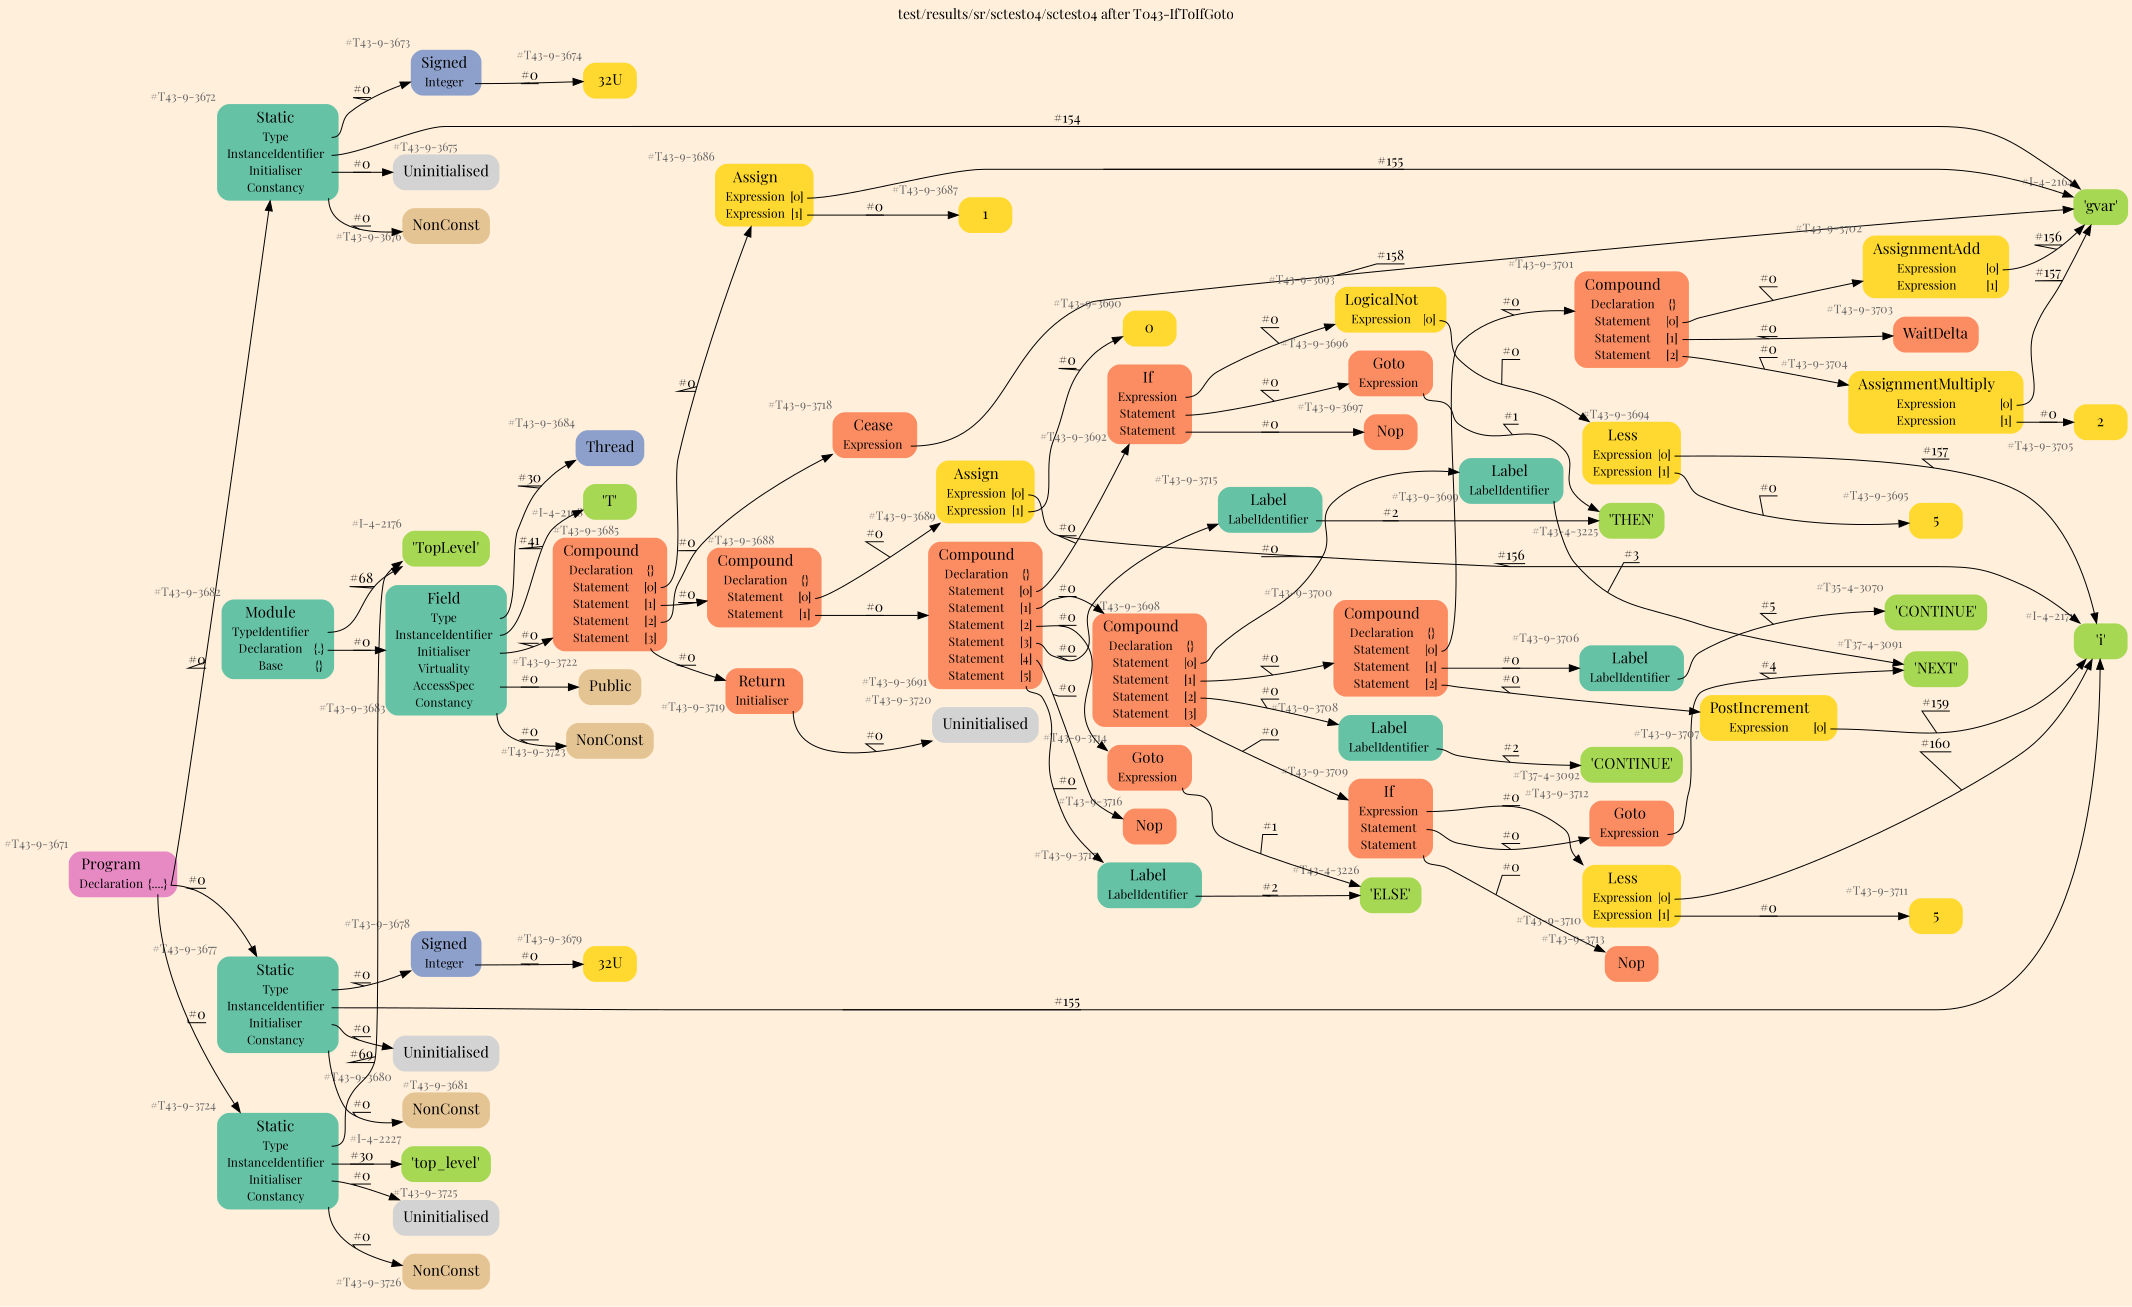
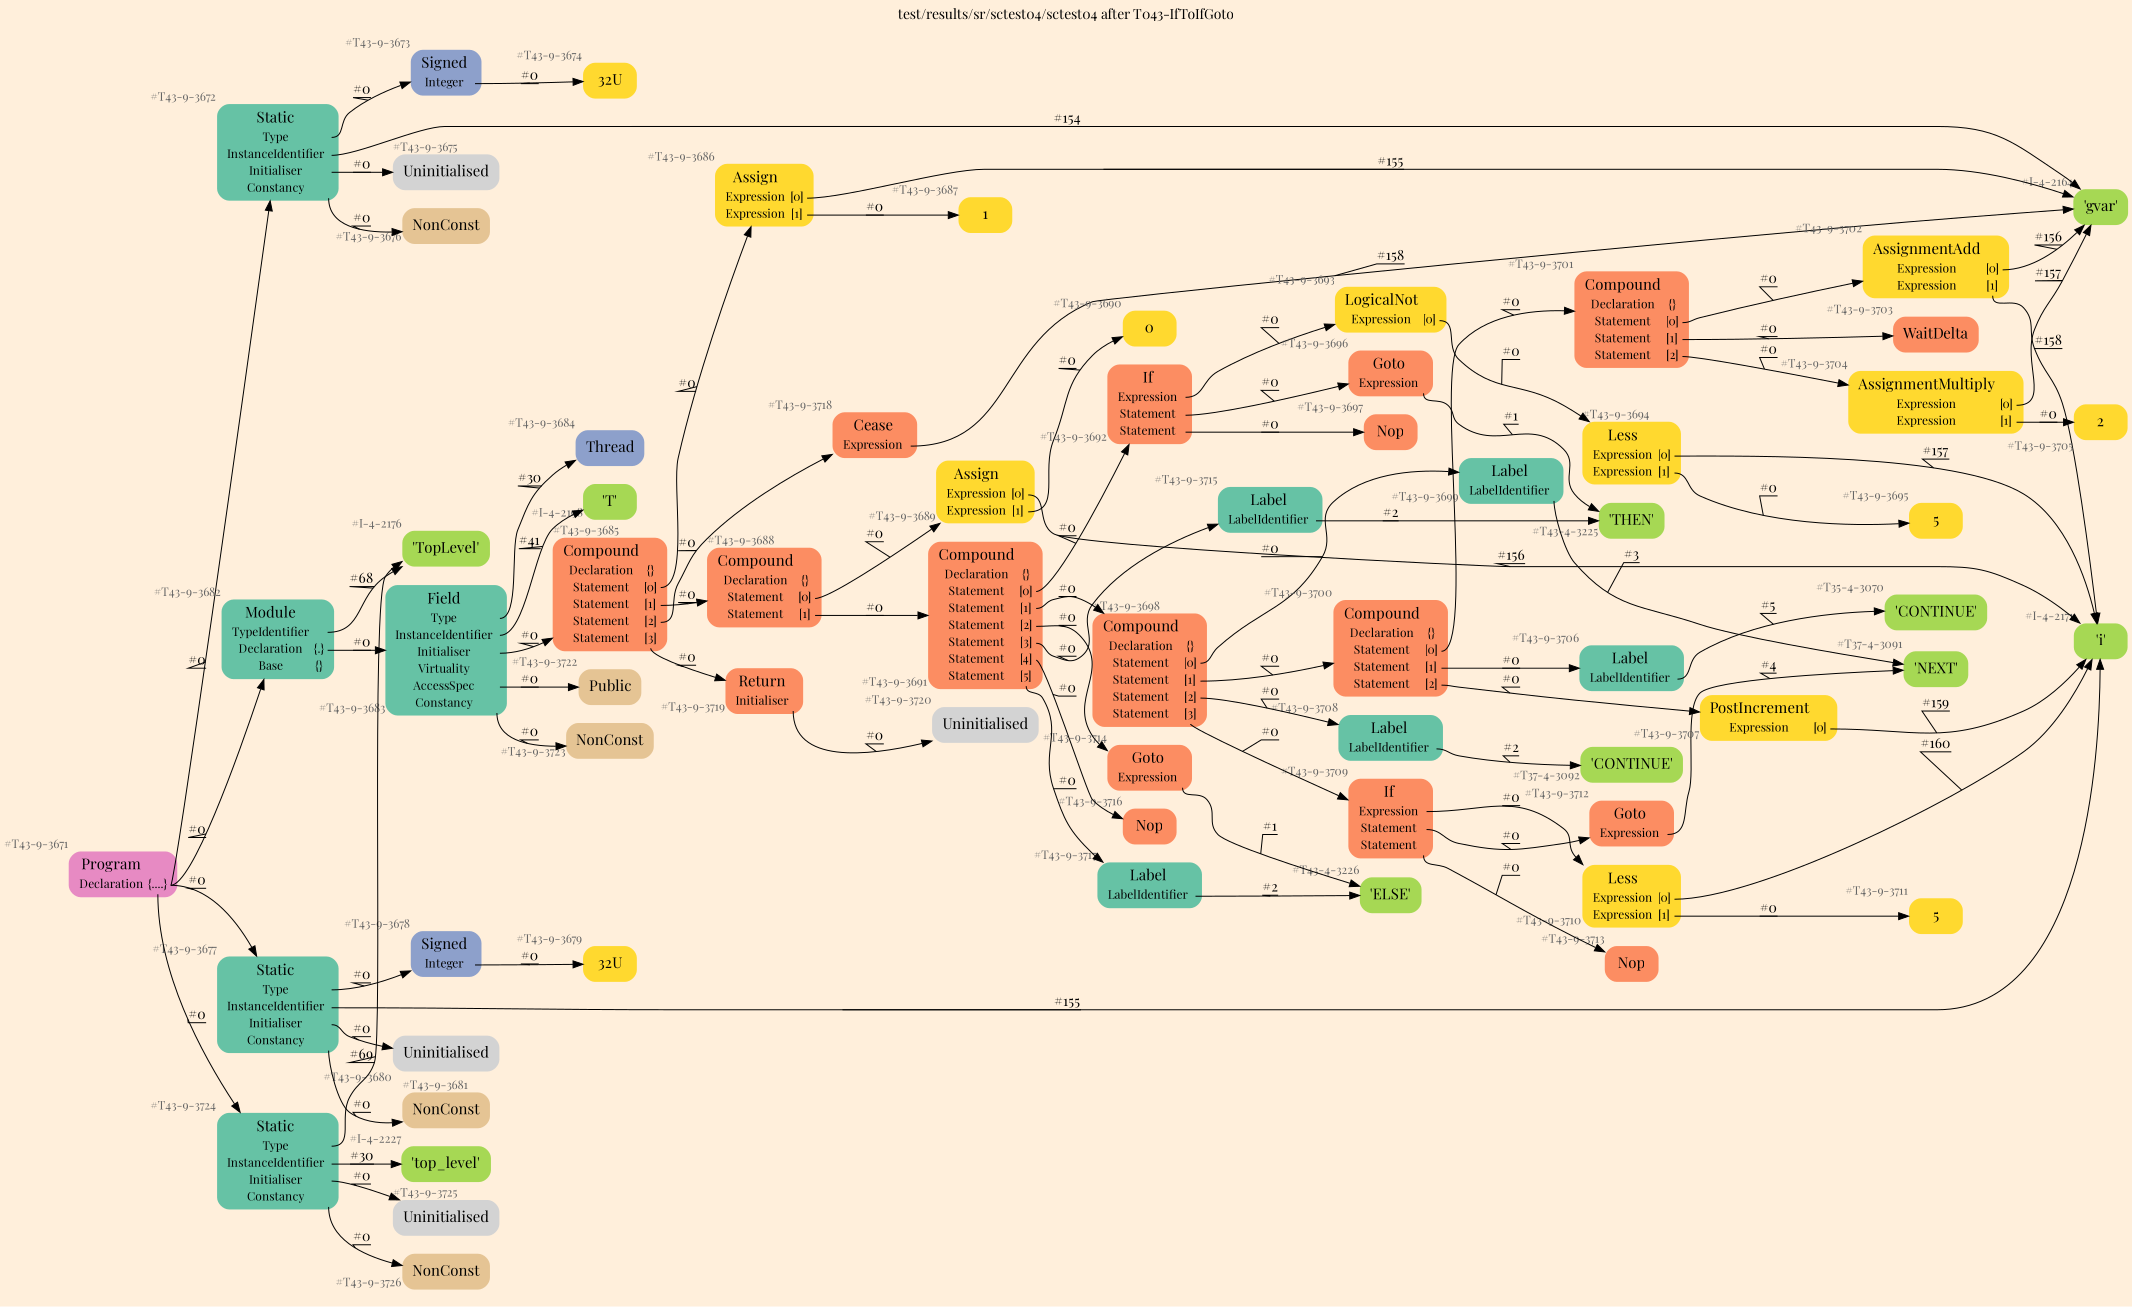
edge "AssignmentAdd" -> "'i'": added, label "#158"
edge "Program" -> "Module": added, label "#0"
